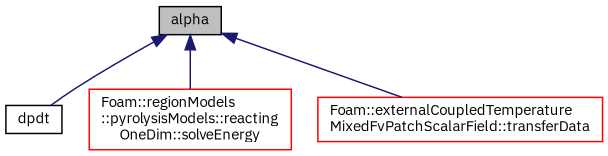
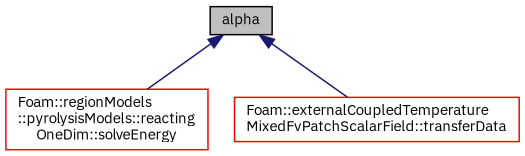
node "dpdt": removed
